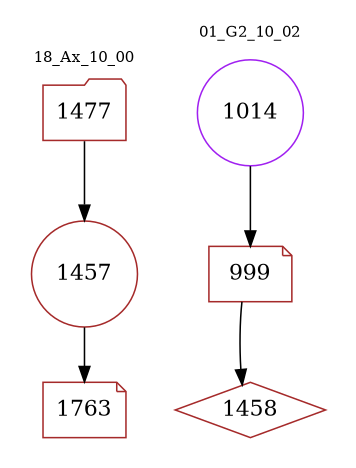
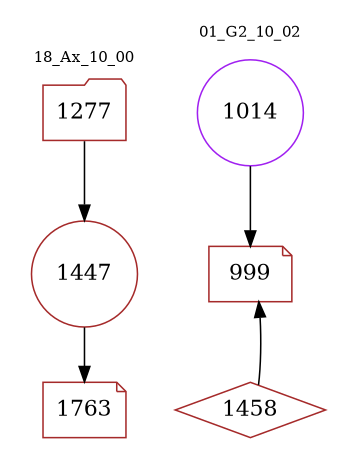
node "1477": label "1477" -> "1277"
node "1457": label "1457" -> "1447"
edge "999" -> "1458": reversed
